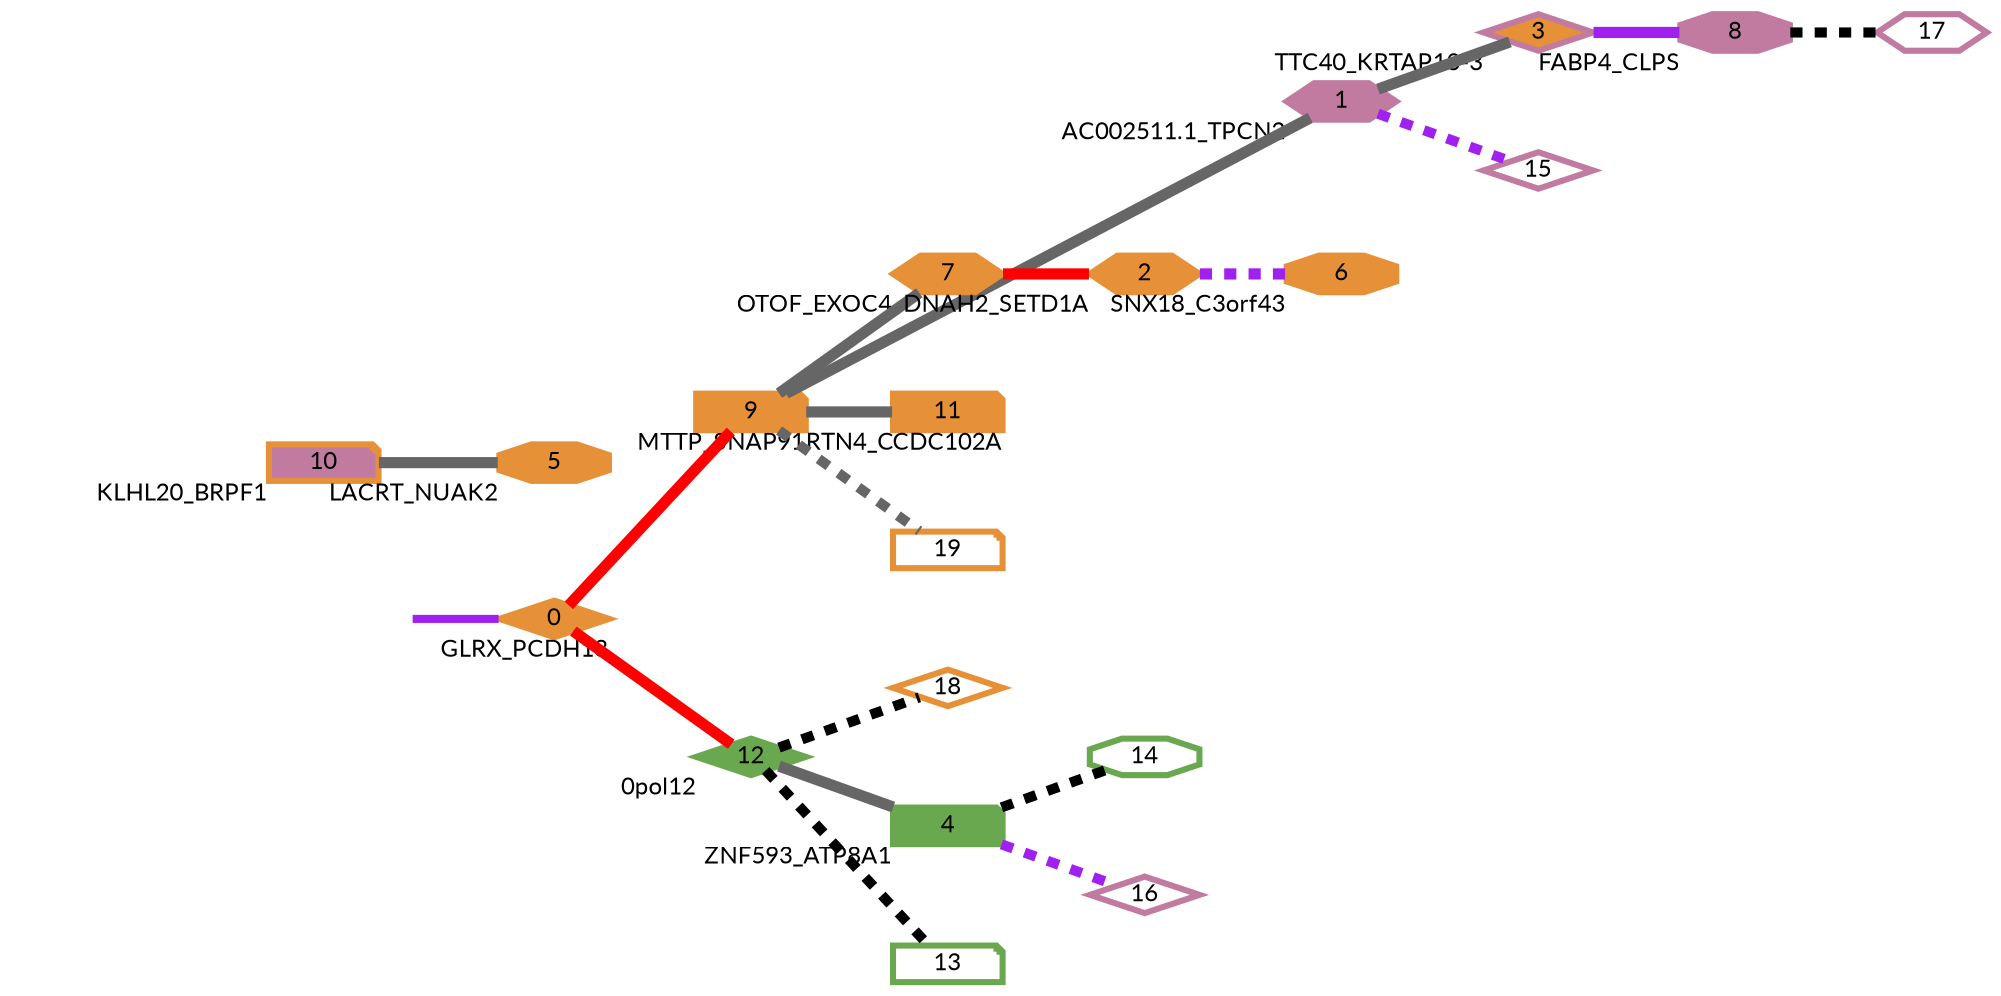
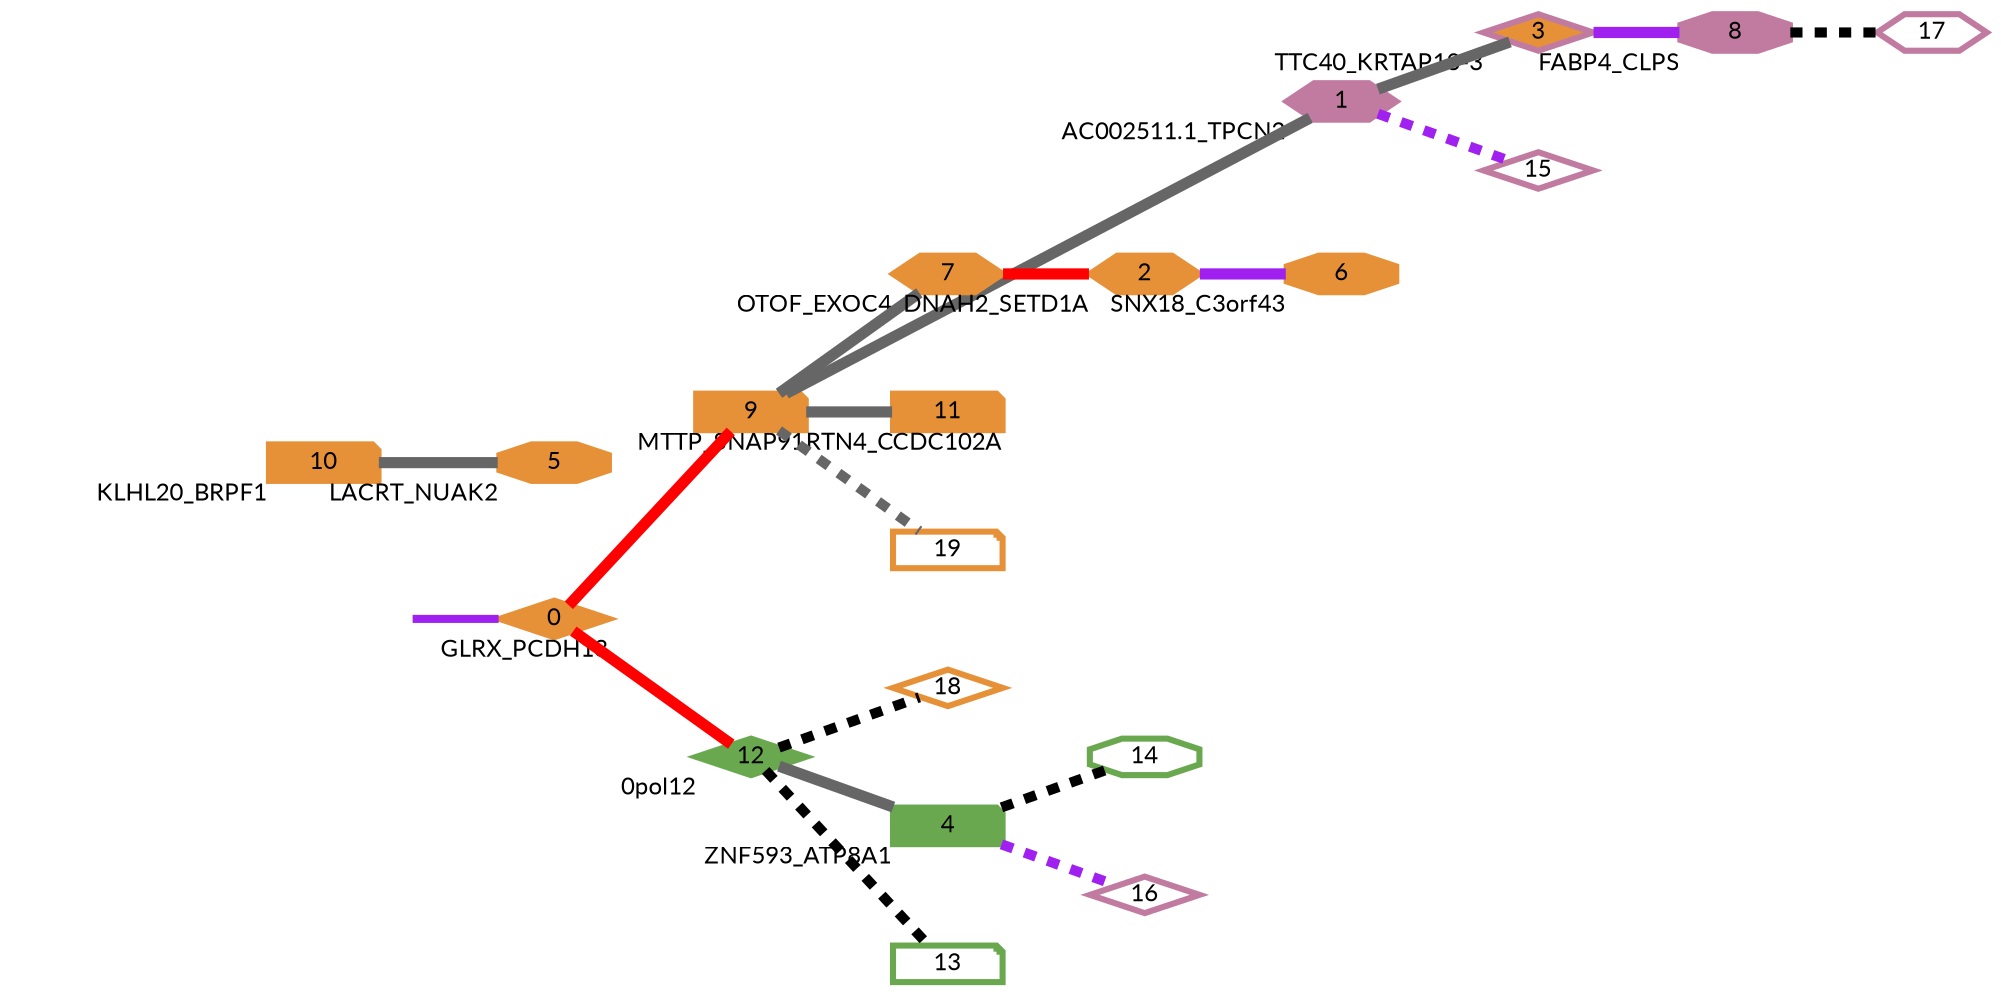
edge "2 DNAH2_SETD1A" -> "6 SNX18_C3orf43": style dashed -> solid
node "10 KLHL20_BRPF1": fillcolor #c27ba0ff -> #e69138ff
